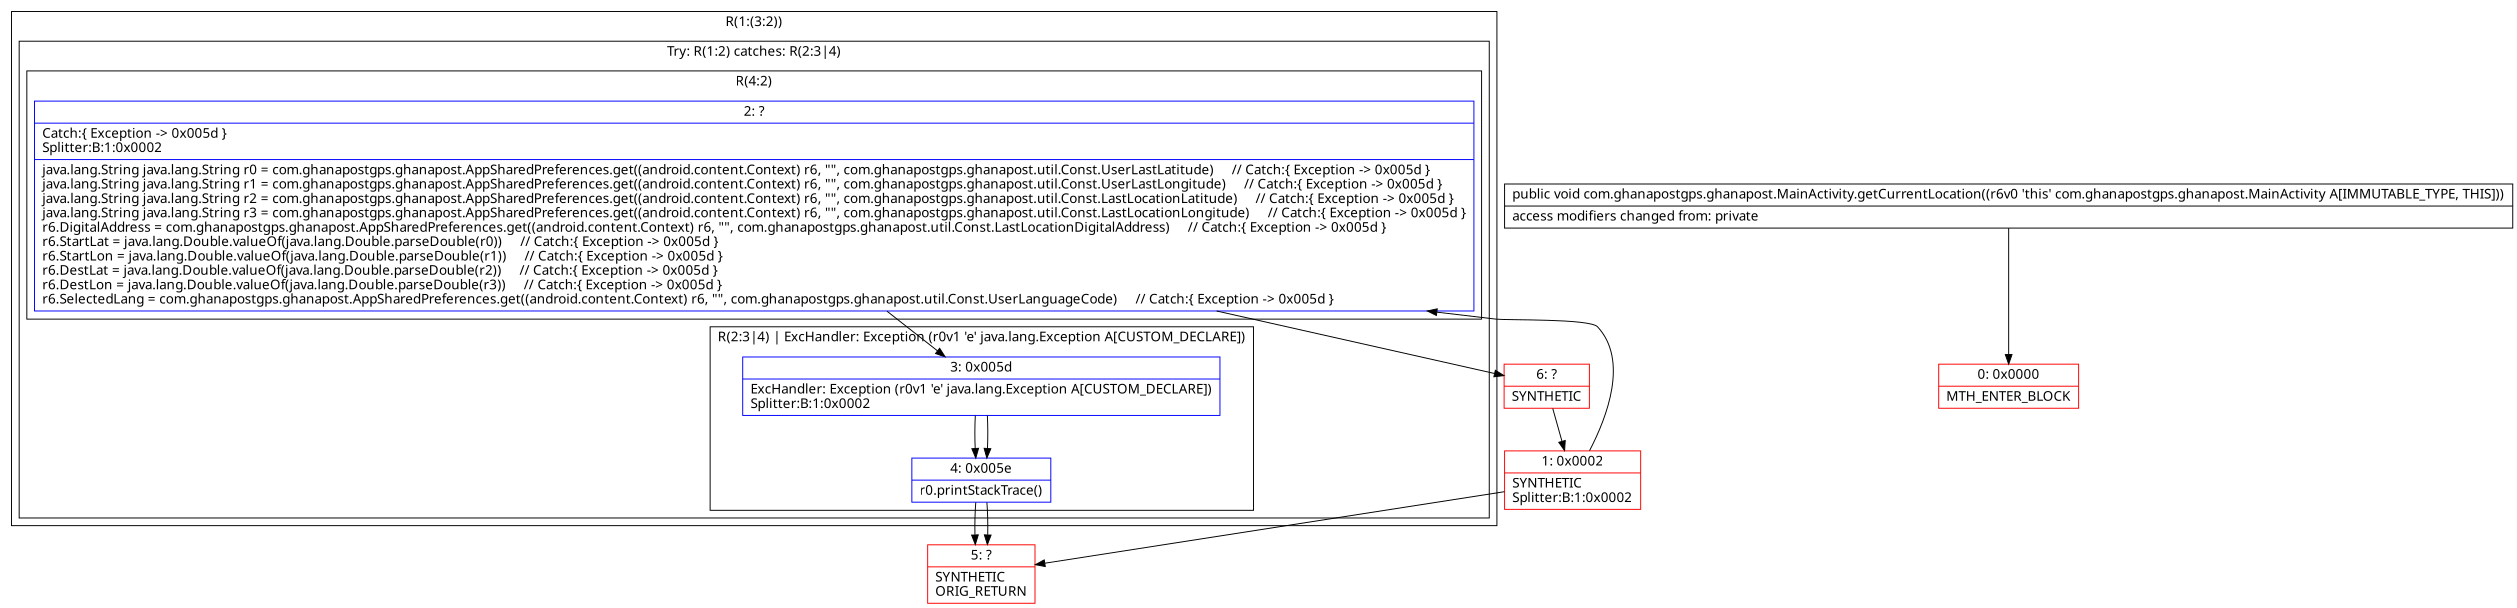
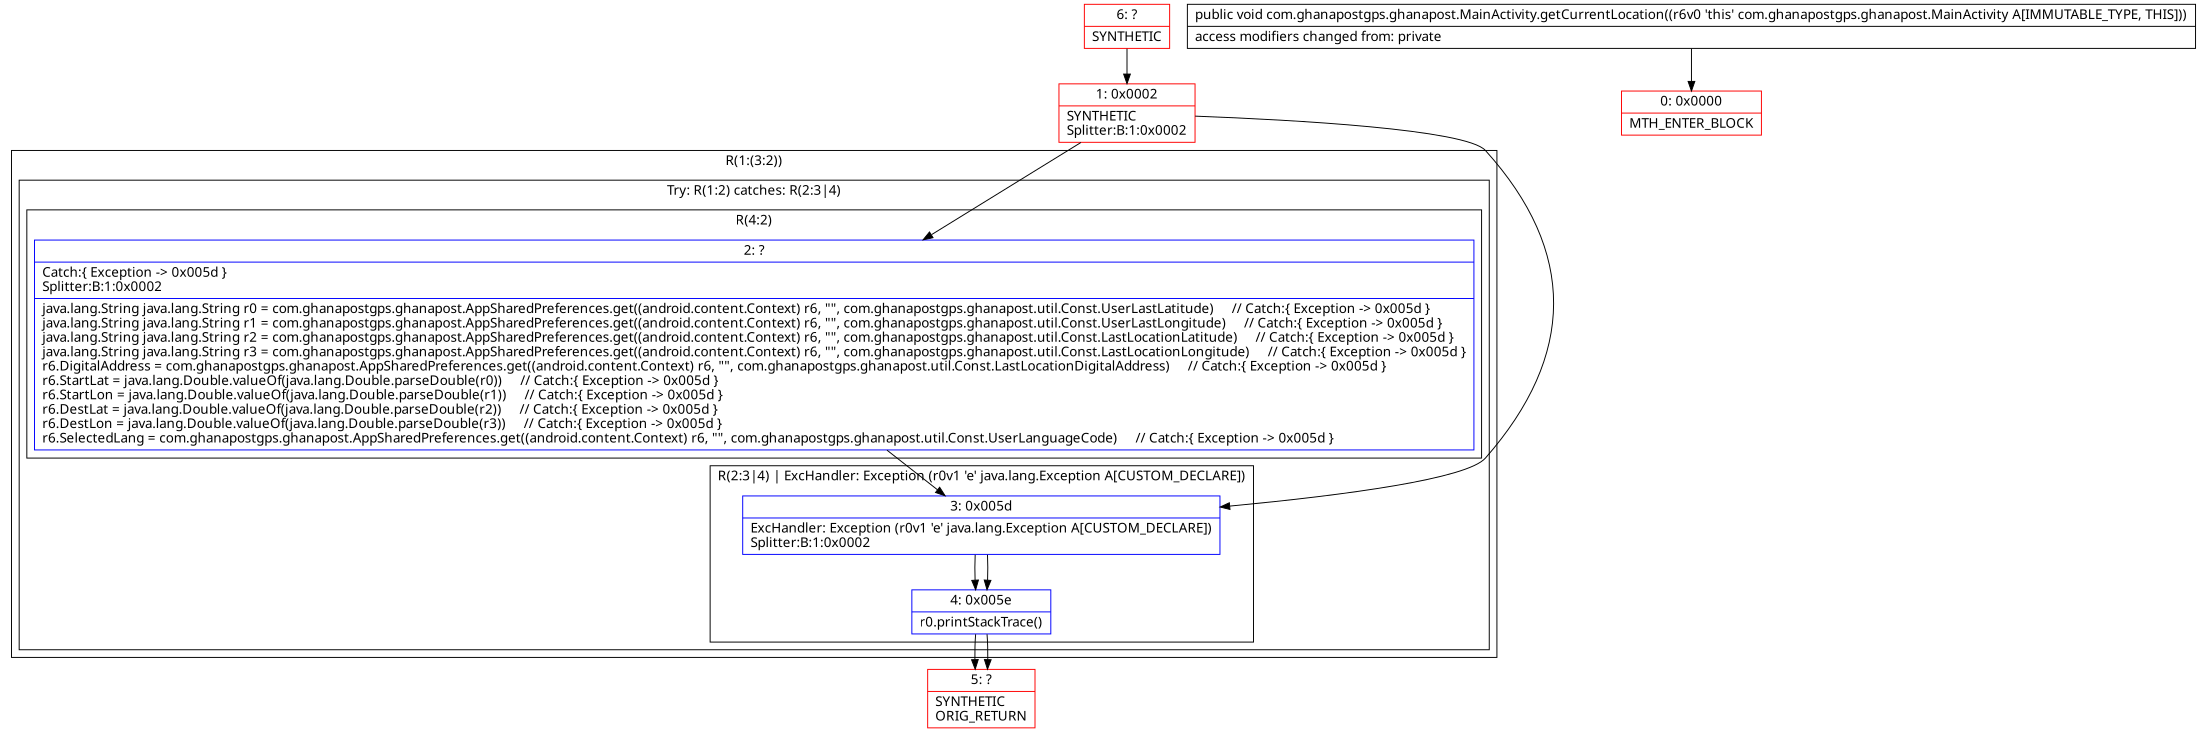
edge "2: ?" -> "6: ?": removed
edge "1: 0x0002" -> "5: ?": now "1: 0x0002" -> "3: 0x005d"
